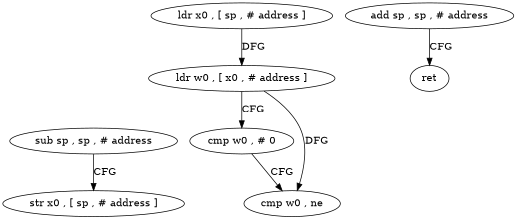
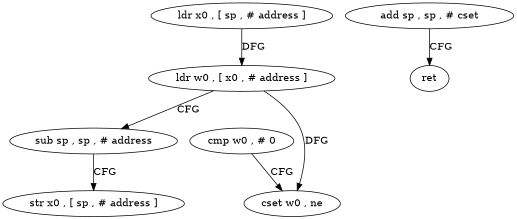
node "add sp , sp , # address": label "add sp , sp , # address" -> "add sp , sp , # cset"
edge "ldr w0 , [ x0 , # address ]" -> "cmp w0 , # 0": now "ldr w0 , [ x0 , # address ]" -> "sub sp , sp , # address"
node "cmp w0 , ne": label "cmp w0 , ne" -> "cset w0 , ne"
